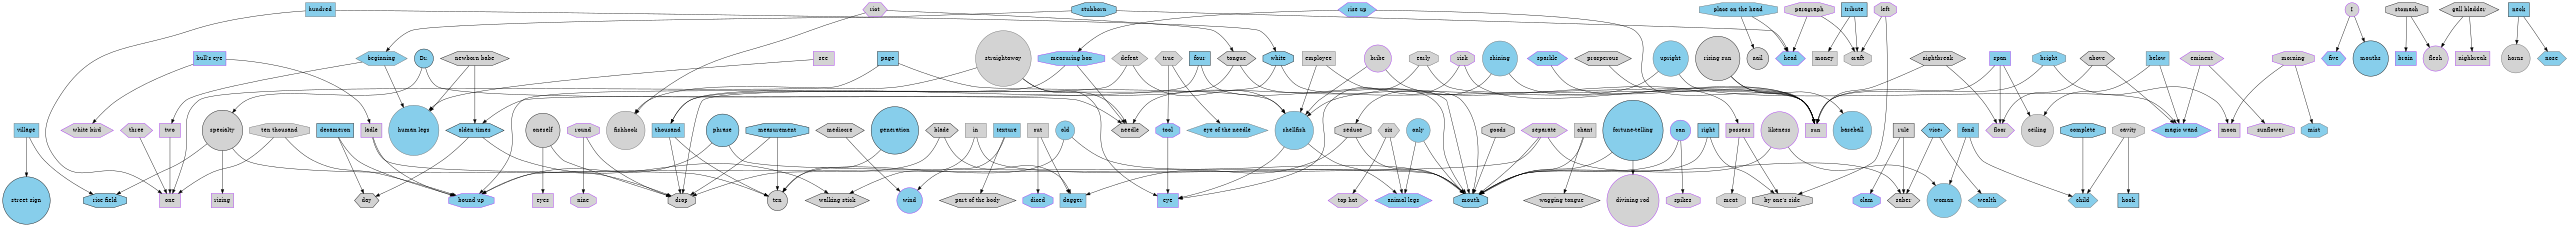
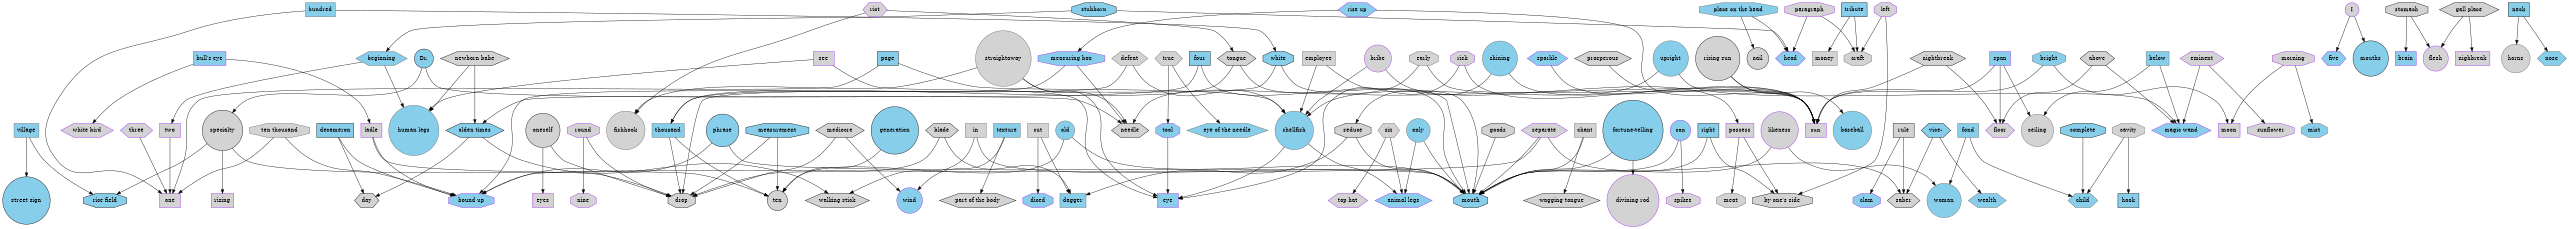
node "gall bladder": label "gall bladder" -> "gall place"
edge "see" -> "eye": added
edge "mediocre" -> "drop": added
